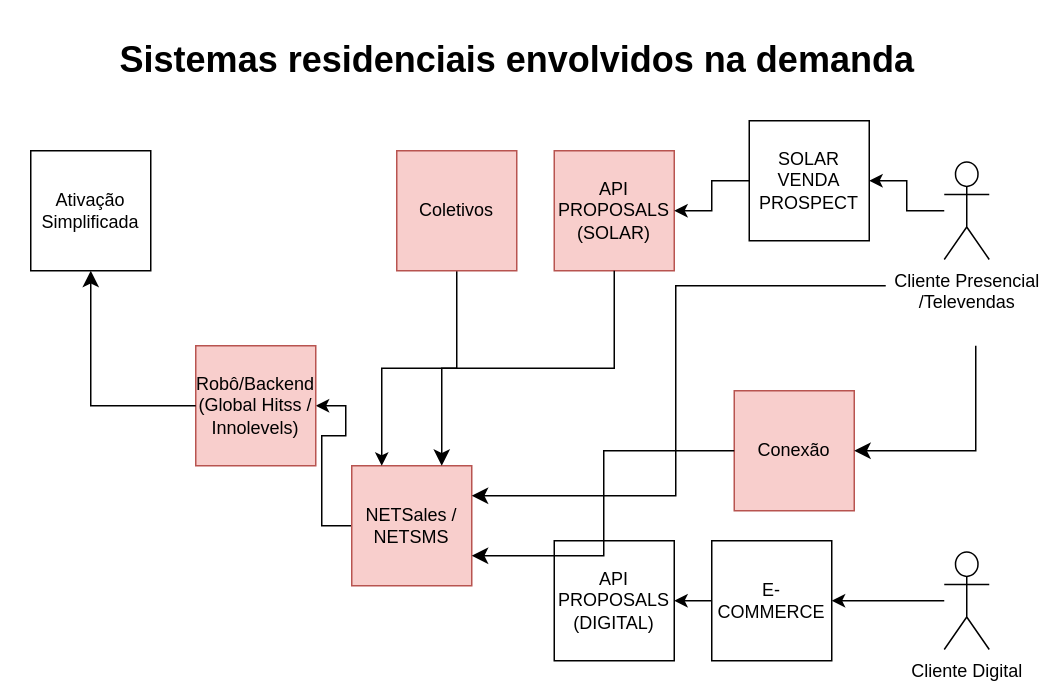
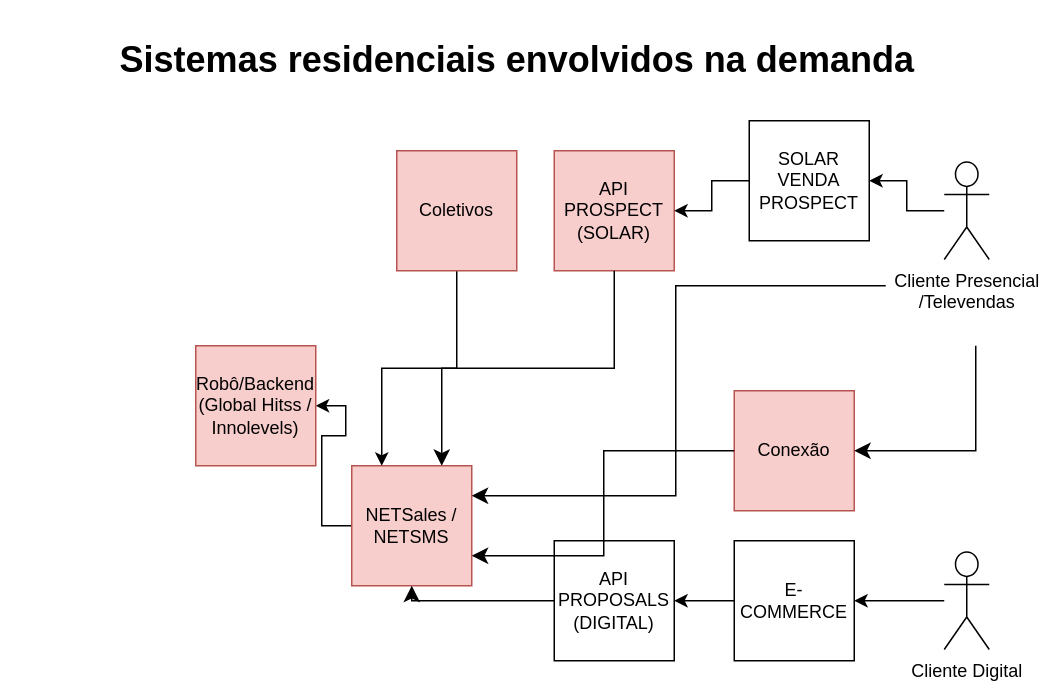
node "Ativação Simplificada": removed
node "API PROPOSALS (SOLAR)": label "API PROPOSALS (SOLAR)" -> "API PROSPECT (SOLAR)"
edge "Robô/Backend (Global Hitss / Innolevels)" -> "Ativação Simplificada": removed
edge "API PROPOSALS (DIGITAL)" -> "NETSales / NETSMS": added
node "E-COMMERCE": moved (772, 601) -> (794, 601)
